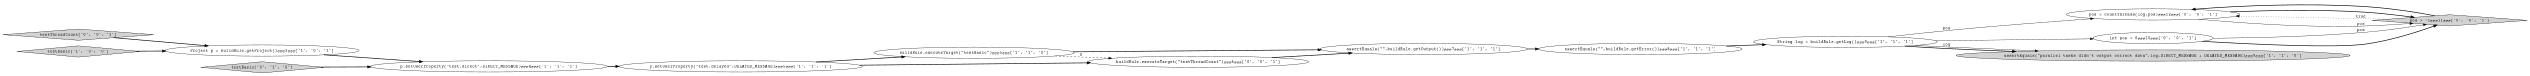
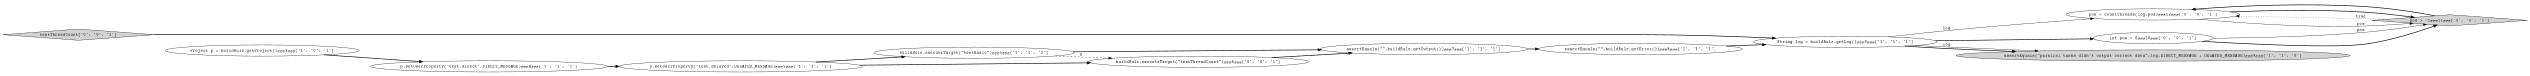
edge "String log = buildRule.getLog()@@@9@@@['1', '1', '1']" -> "pos = countThreads(log,pos)@@@12@@@['0', '0', '1']": label "pos" -> "log"
edge "String log = buildRule.getLog()@@@9@@@['1', '1', '1']" -> "int pos = 0@@@10@@@['0', '0', '1']": style solid -> bold
edge "testThreadCount['0', '0', '1']" -> "Project p = buildRule.getProject()@@@3@@@['1', '0', '1']": now "testThreadCount['0', '0', '1']" -> "String log = buildRule.getLog()@@@9@@@['1', '1', '1']"
node "testBasic['1', '0', '0']": removed
node "testBasic['0', '1', '0']": removed
